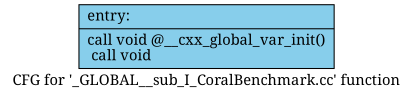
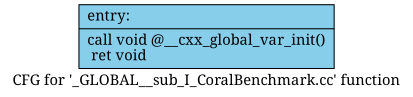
node "entry:": text "call void" -> "ret void"
